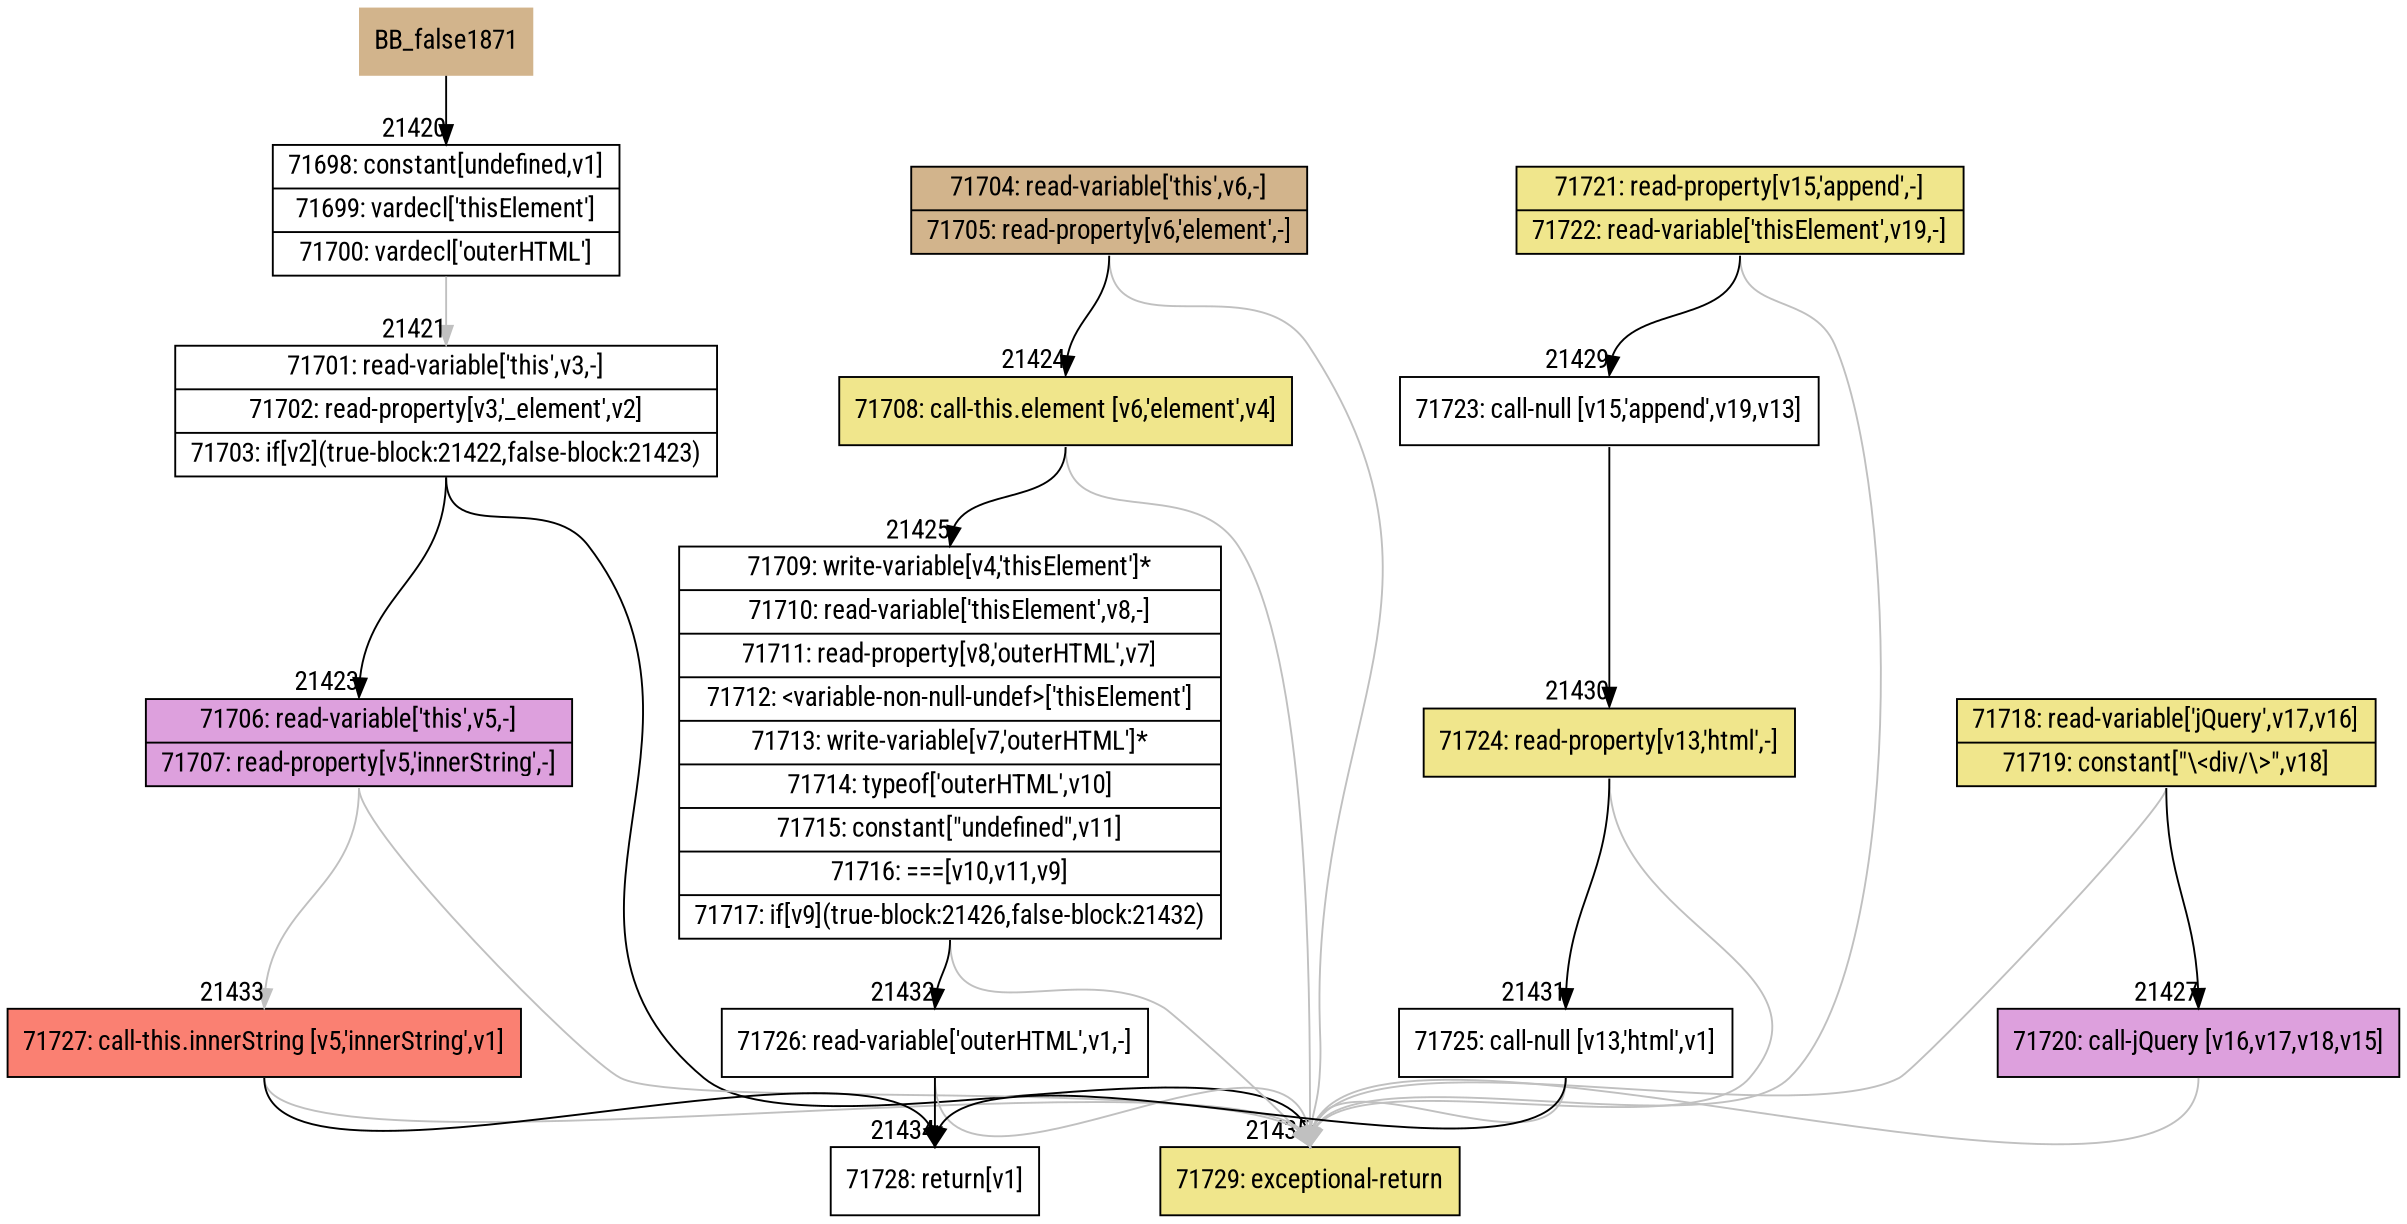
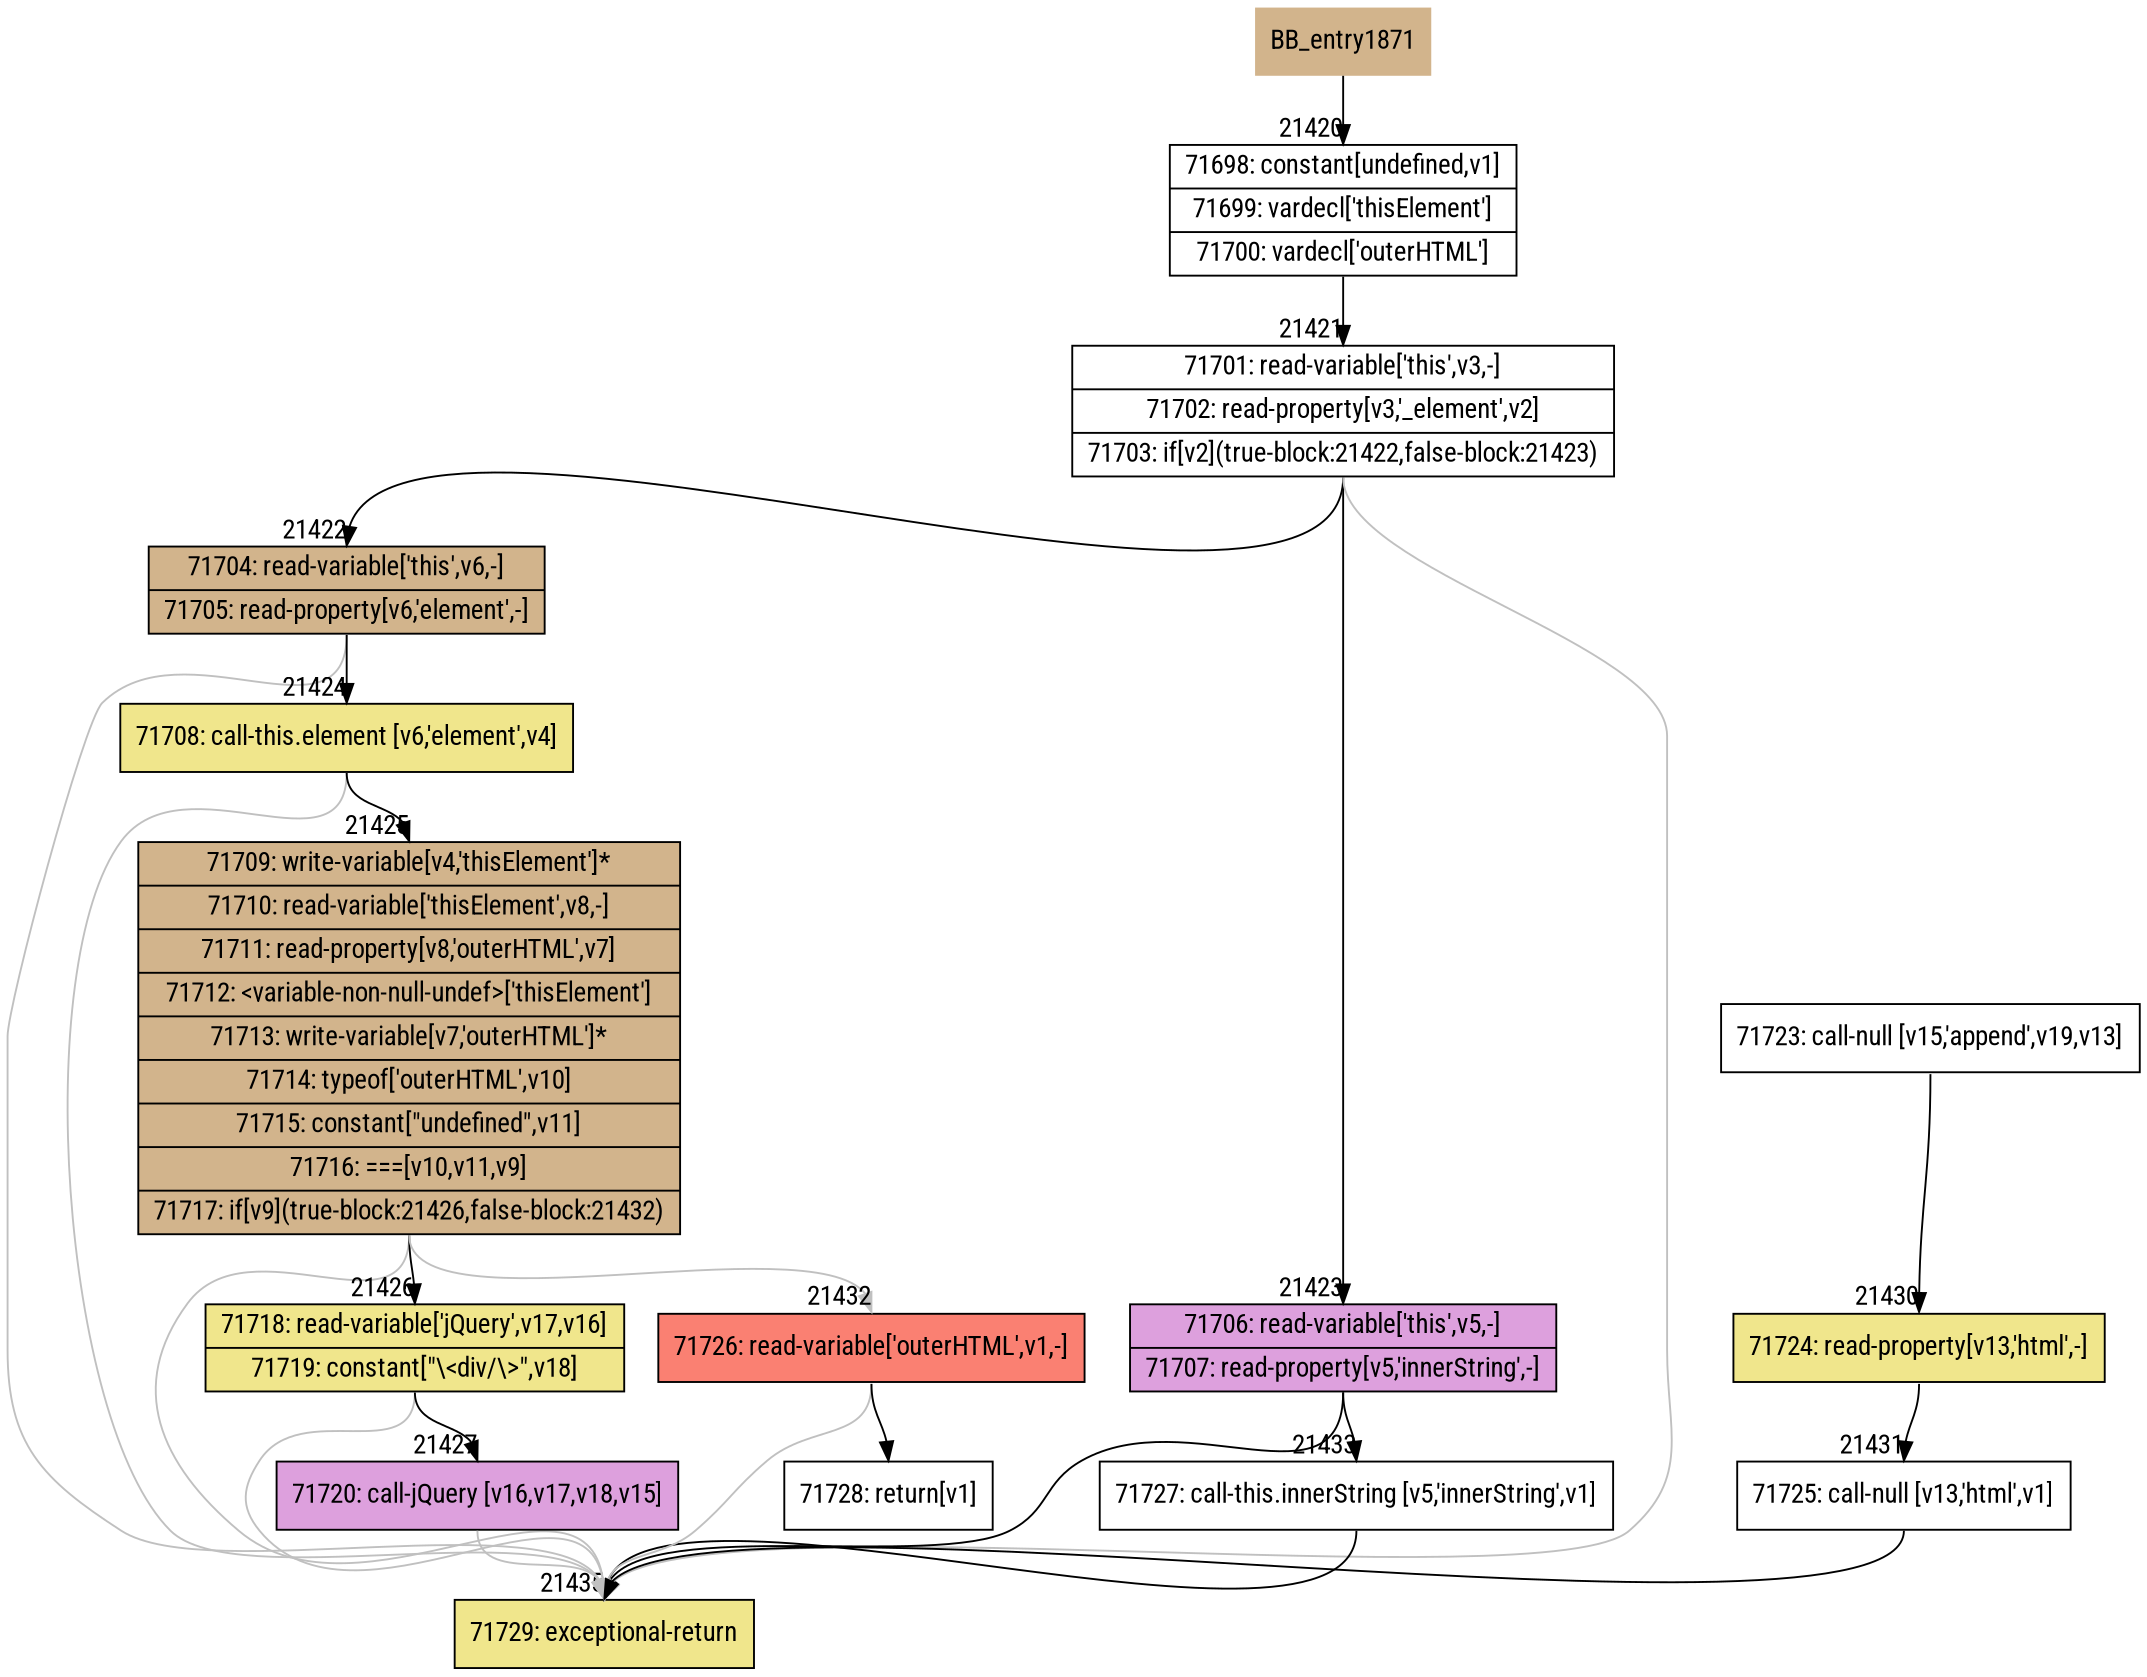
node "BB_false1871": label "BB_false1871" -> "BB_entry1871"
node "71721: read-property[v15,'append',-]": removed
edge "71698: constant[undefined,v1]" -> "71701: read-variable['this',v3,-]": color gray -> black
edge "71701: read-variable['this',v3,-]" -> "71704: read-variable['this',v6,-]": added
node "71709: write-variable[v4,'thisElement']*": fillcolor white -> tan
edge "71706: read-variable['this',v5,-]" -> "71727: call-this.innerString [v5,'innerString',v1]": color gray -> black
edge "71709: write-variable[v4,'thisElement']*" -> "71726: read-variable['outerHTML',v1,-]": color black -> gray
edge "71701: read-variable['this',v3,-]" -> "71729: exceptional-return": color black -> gray
node "71727: call-this.innerString [v5,'innerString',v1]": fillcolor salmon -> white
node "71726: read-variable['outerHTML',v1,-]": fillcolor white -> salmon
edge "71724: read-property[v13,'html',-]" -> "71729: exceptional-return": removed
edge "71706: read-variable['this',v5,-]" -> "71729: exceptional-return": color gray -> black
edge "71727: call-this.innerString [v5,'innerString',v1]" -> "71728: return[v1]": removed
edge "71727: call-this.innerString [v5,'innerString',v1]" -> "71729: exceptional-return": color gray -> black
edge "71725: call-null [v13,'html',v1]" -> "71729: exceptional-return": color gray -> black
edge "71725: call-null [v13,'html',v1]" -> "71728: return[v1]": removed
edge "71709: write-variable[v4,'thisElement']*" -> "71718: read-variable['jQuery',v17,v16]": added
